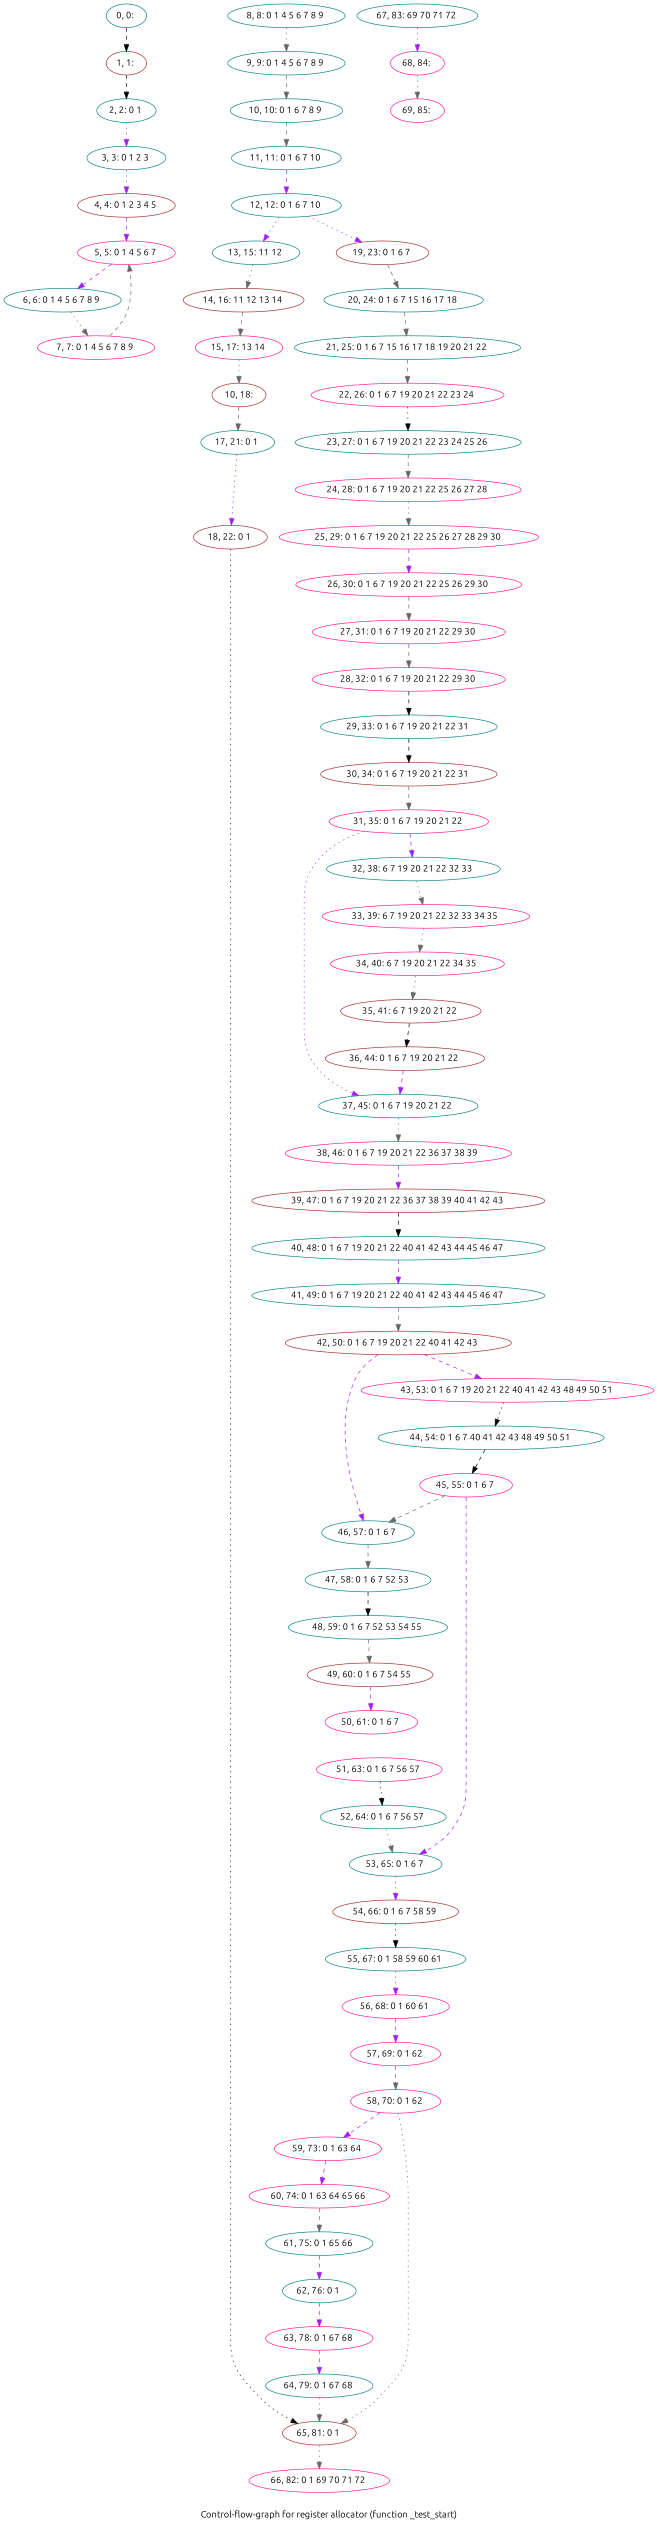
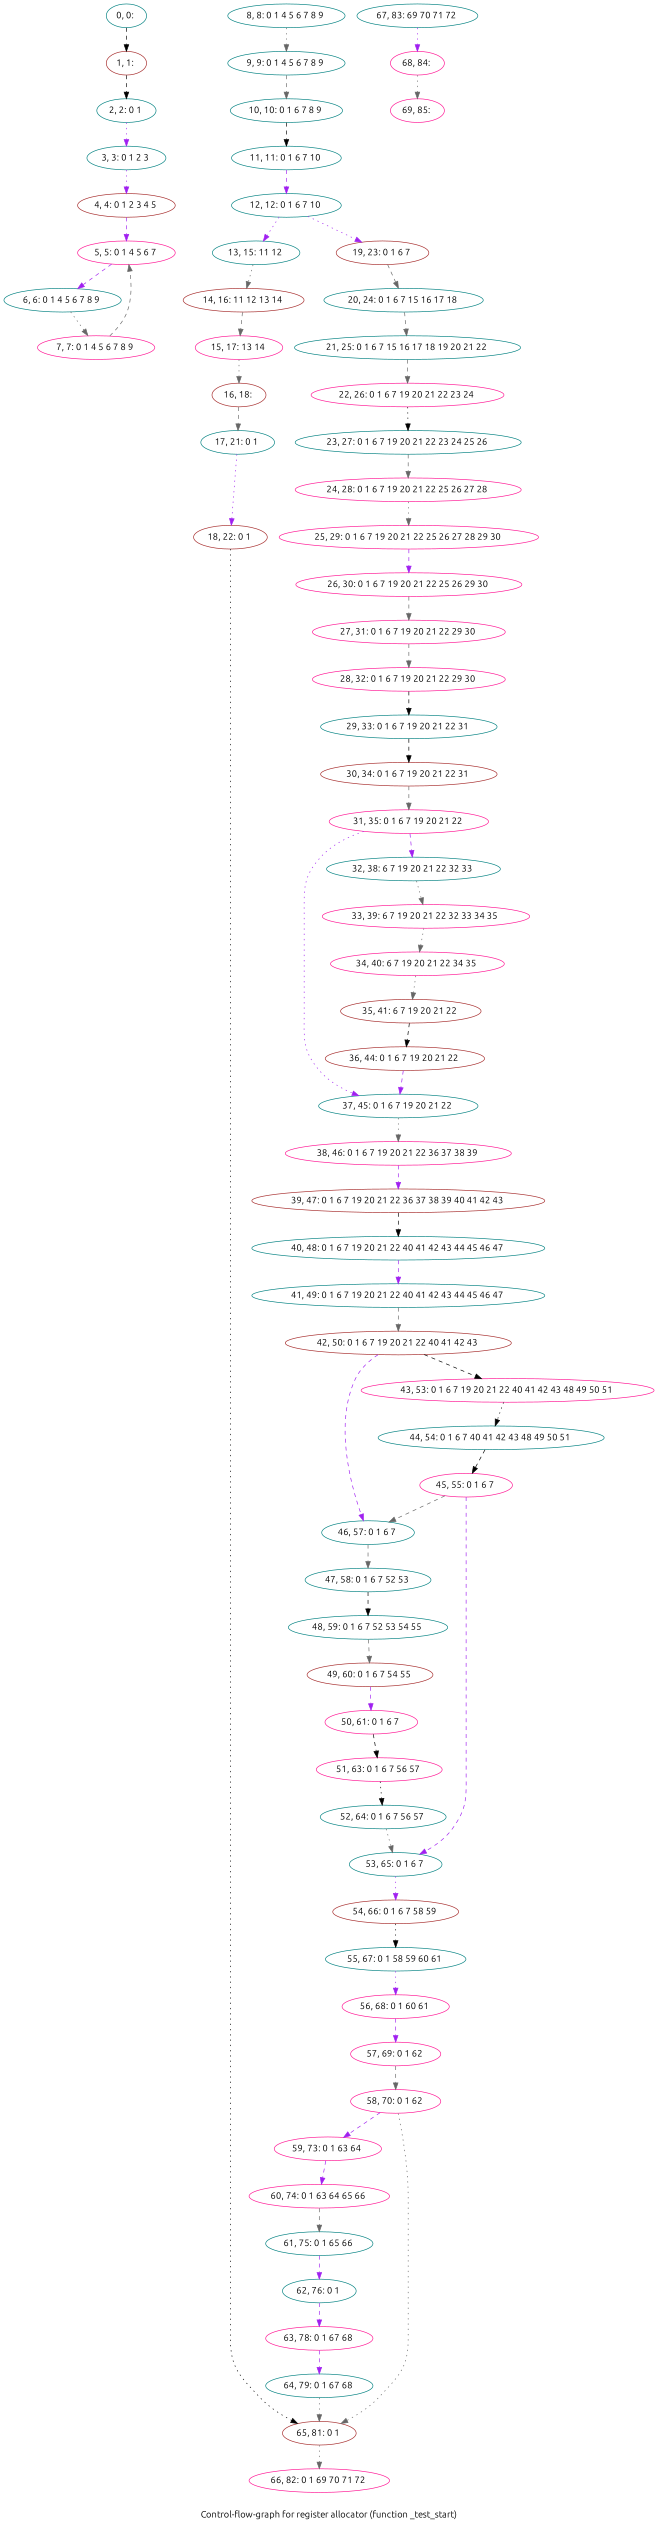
edge "10, 10: 0 1 6 7 8 9" -> "11, 11: 0 1 6 7 10": color gray40 -> black
node "10, 18:": label "10, 18:" -> "16, 18:"
edge "42, 50: 0 1 6 7 19 20 21 22 40 41 42 43" -> "43, 53: 0 1 6 7 19 20 21 22 40 41 42 43 48 49 50 51": color purple -> black
edge "50, 61: 0 1 6 7" -> "51, 63: 0 1 6 7 56 57": added
